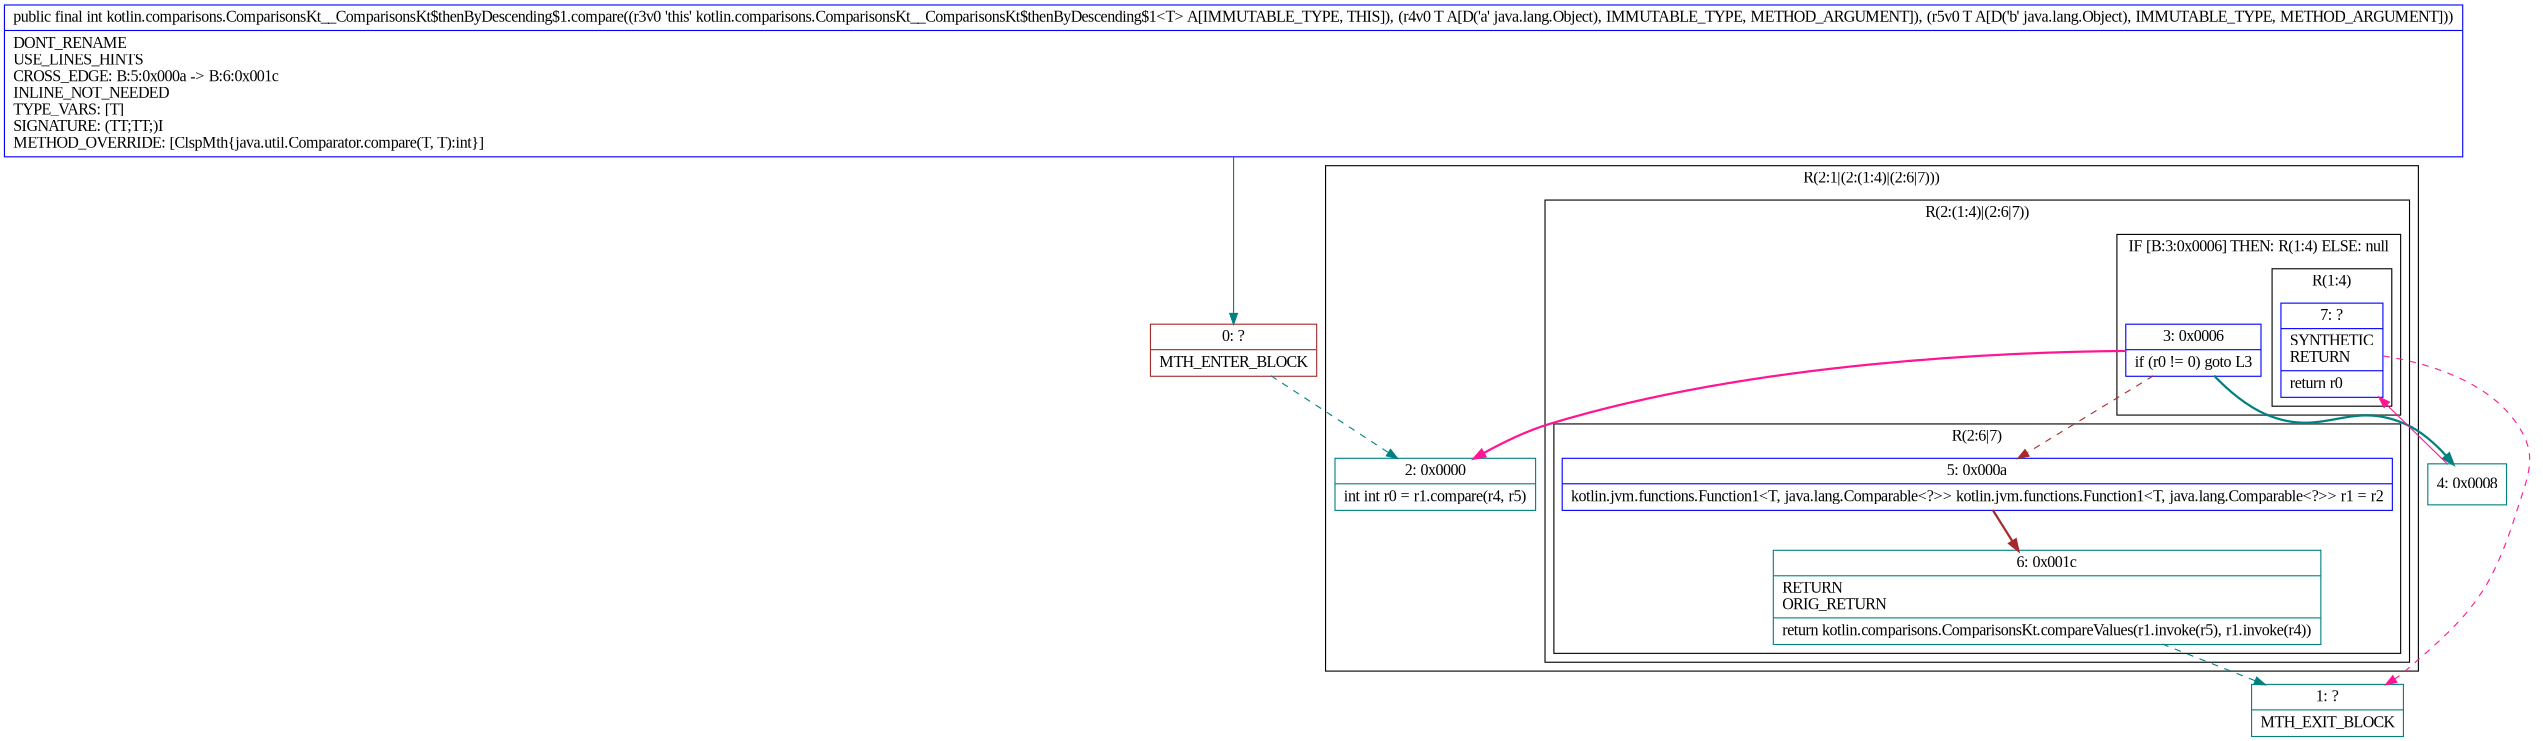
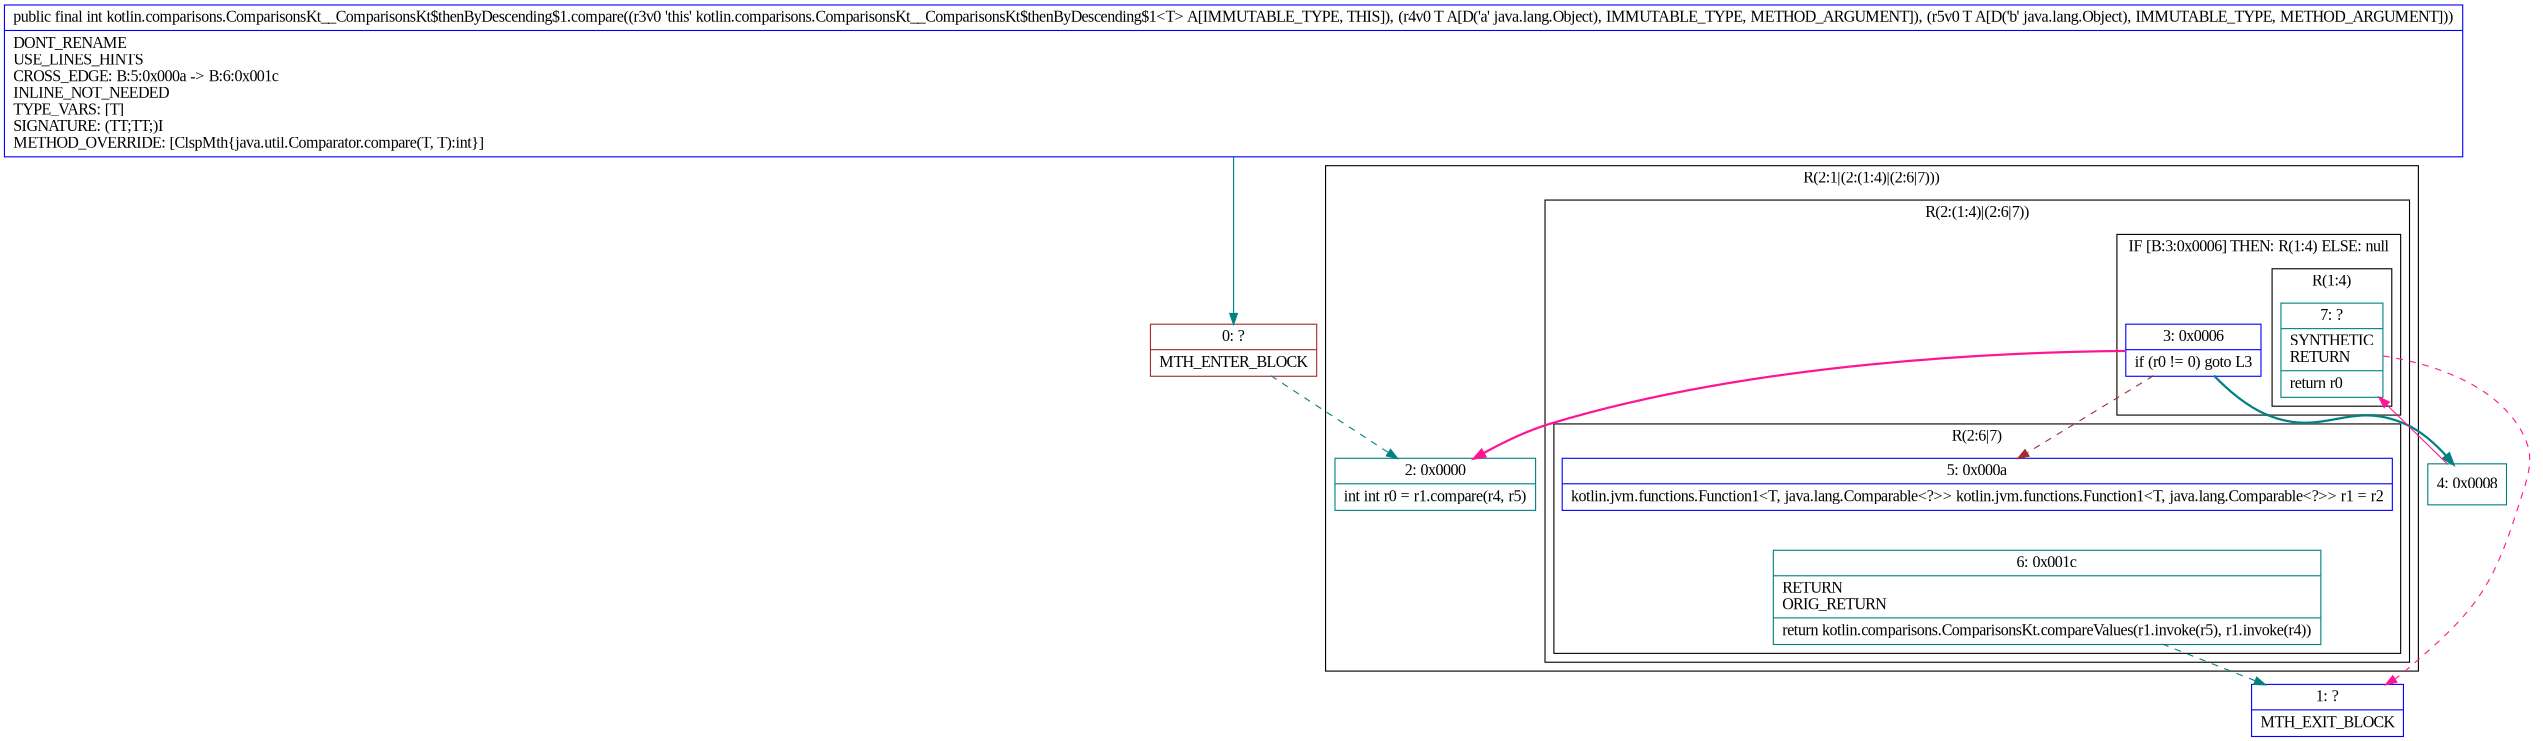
node "7: ?": color blue -> teal
edge "5: 0x000a" -> "6: 0x001c": removed
node "1: ?": color teal -> blue
